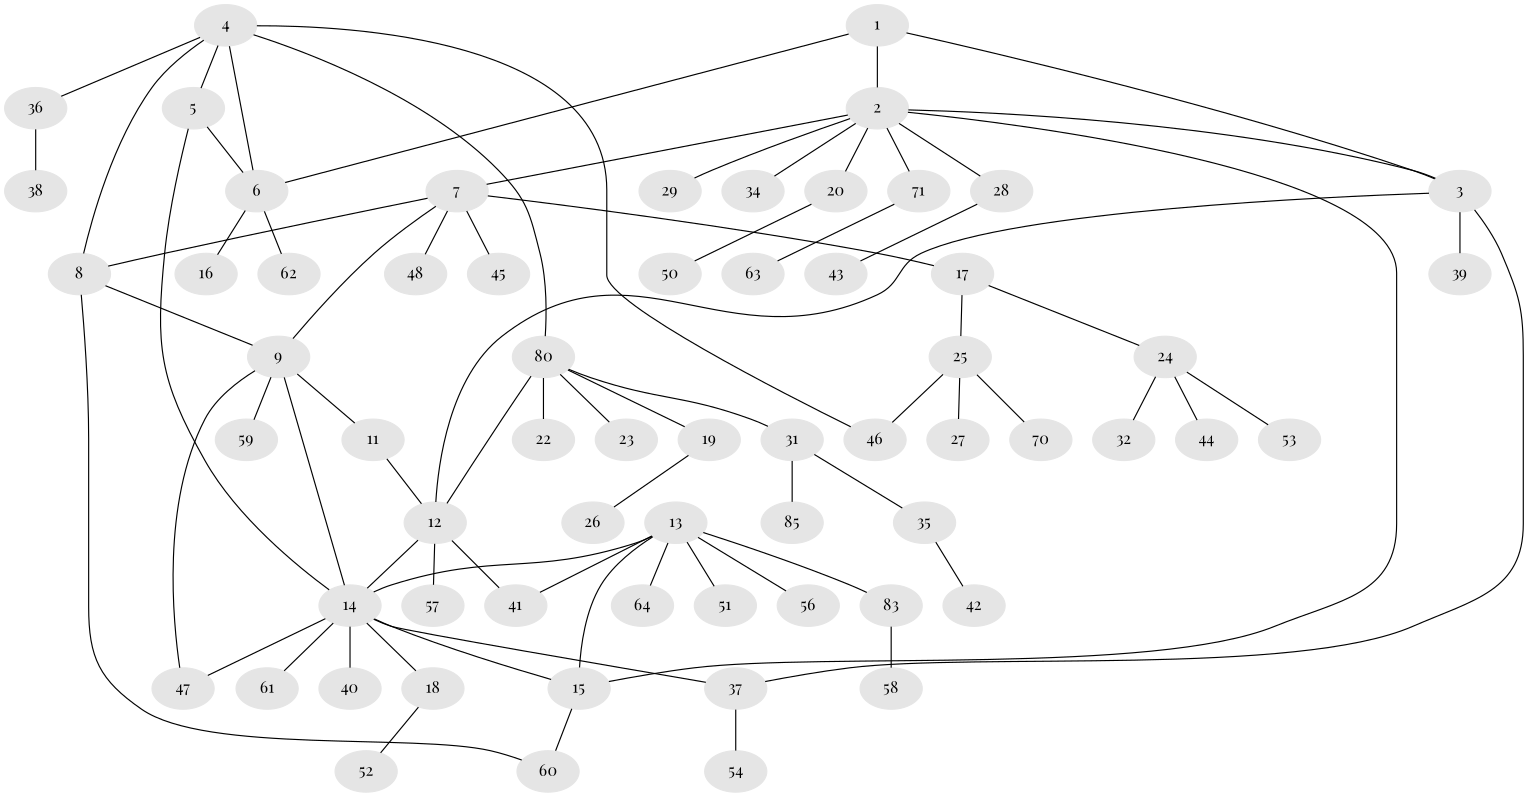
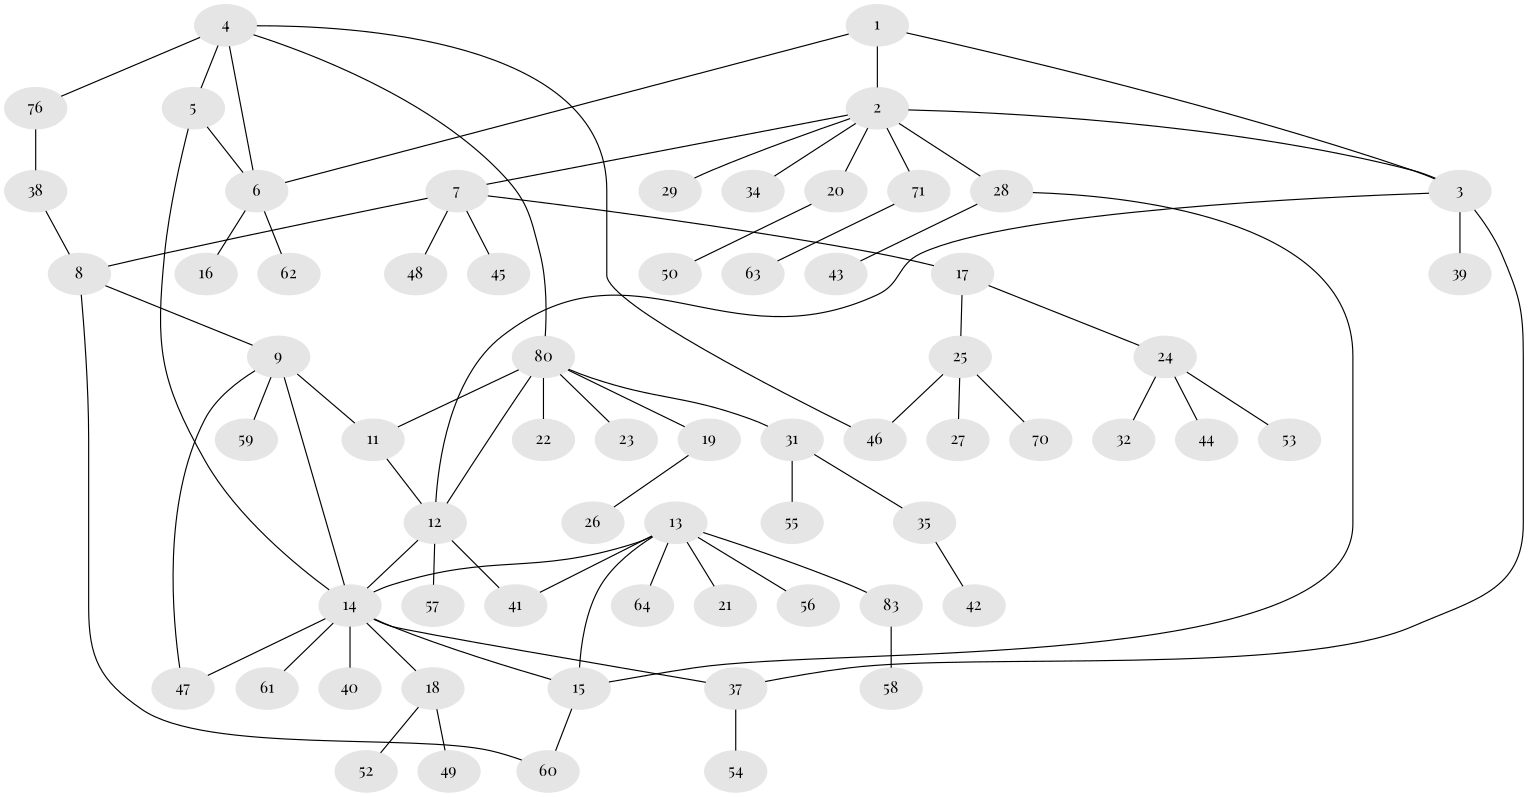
node "36": label "36" -> "76"
edge "4" -- "8": now "38" -- "8"
edge "7" -- "9": removed
edge "80" -- "11": added
node "85": label "85" -> "55"
edge "2" -- "15": now "28" -- "15"
node "51": label "51" -> "21"
node "49": added
